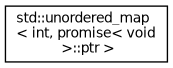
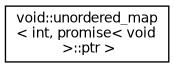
node "std::unordered_map < int, promise< void >::ptr >": label "std::unordered_map < int, promise< void >::ptr >" -> "void::unordered_map < int, promise< void >::ptr >"
